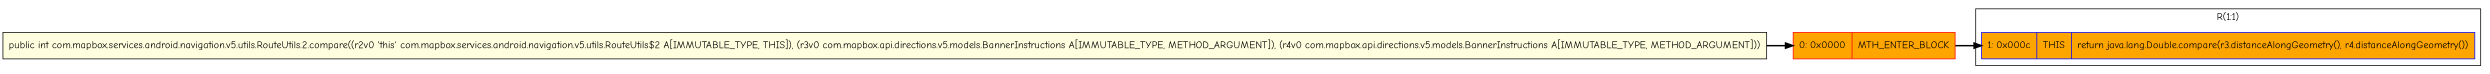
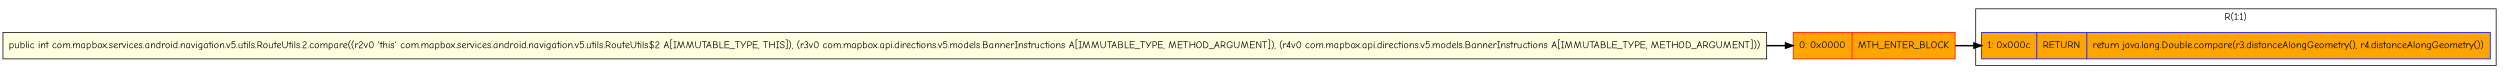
node "1: 0x000c": text "THIS" -> "RETURN"
